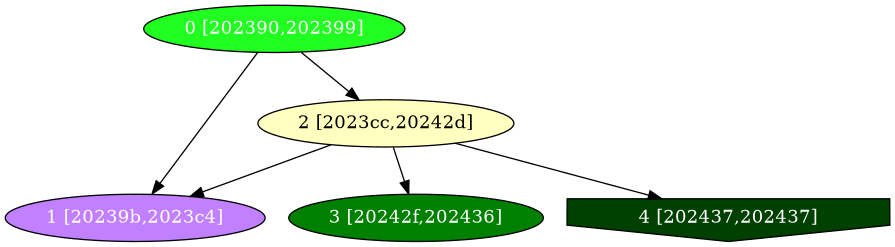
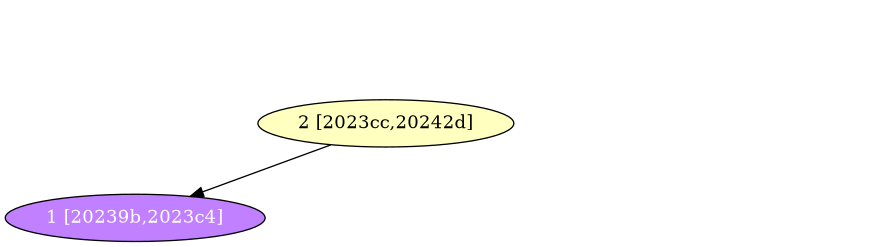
node "0 [202390,202399]": removed
node "3 [20242f,202436]": removed
node "4 [202437,202437]": removed
